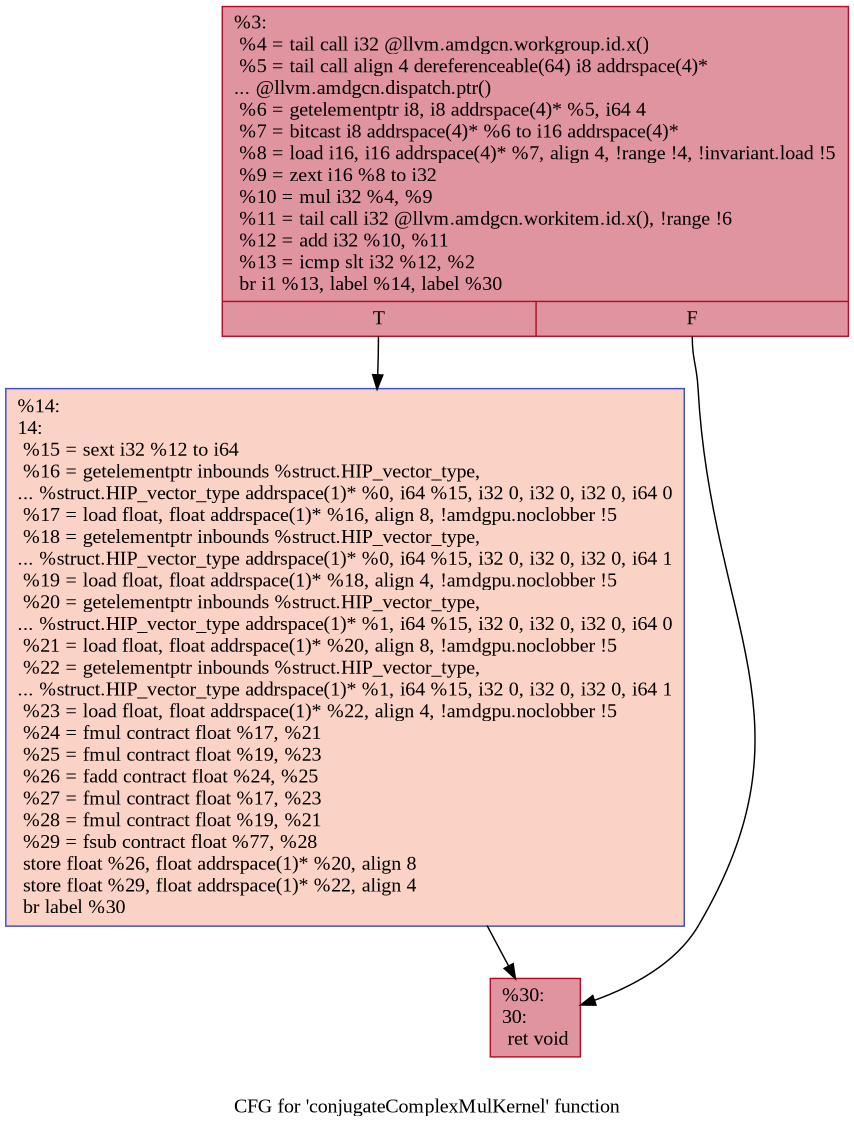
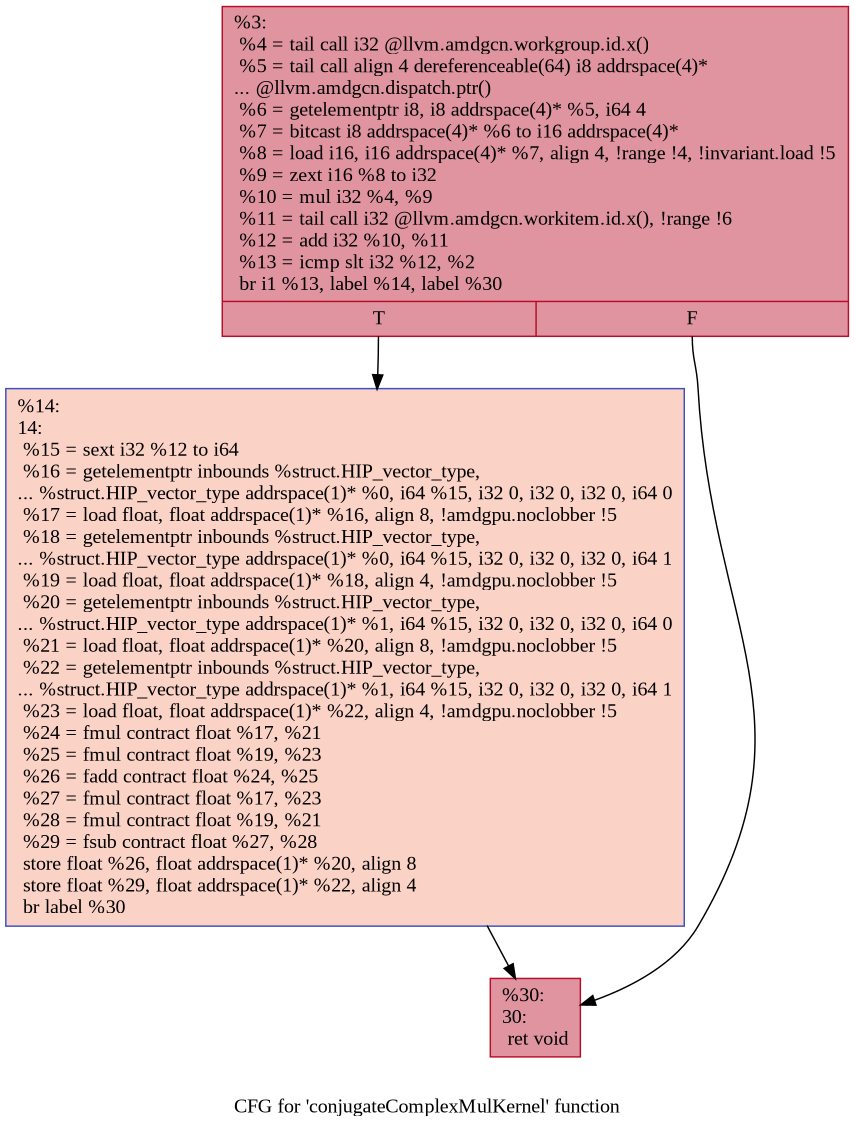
node "%14:": text "%29 = fsub contract float %77, %28" -> "%29 = fsub contract float %27, %28"
